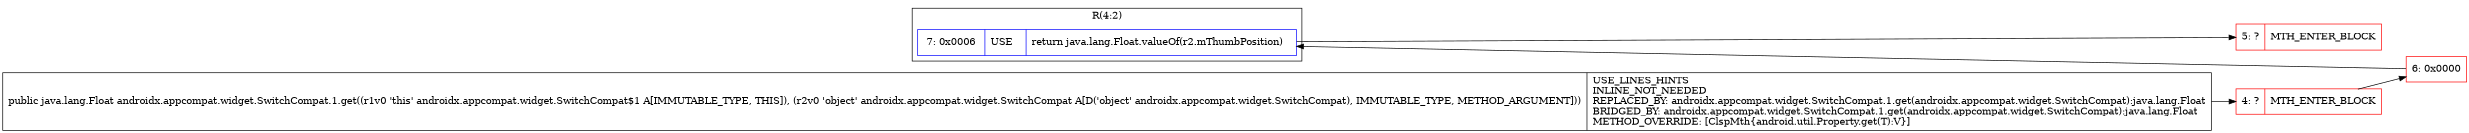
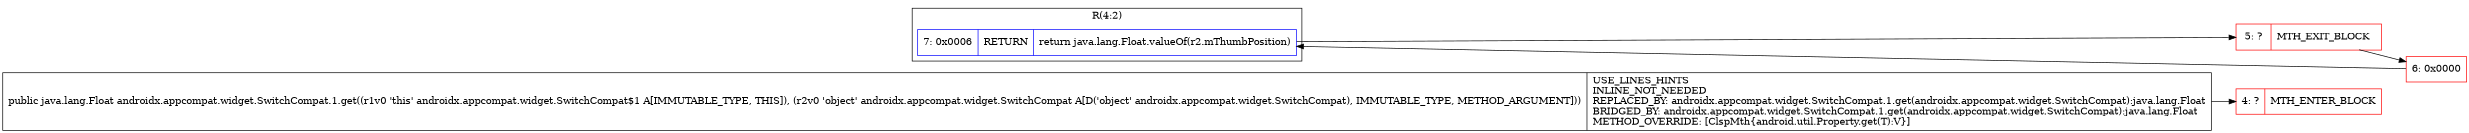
node "5: ?": text "MTH_ENTER_BLOCK" -> "MTH_EXIT_BLOCK"
node "7: 0x0006": text "USE" -> "RETURN"
edge "4: ?" -> "6: 0x0000": now "5: ?" -> "6: 0x0000"
